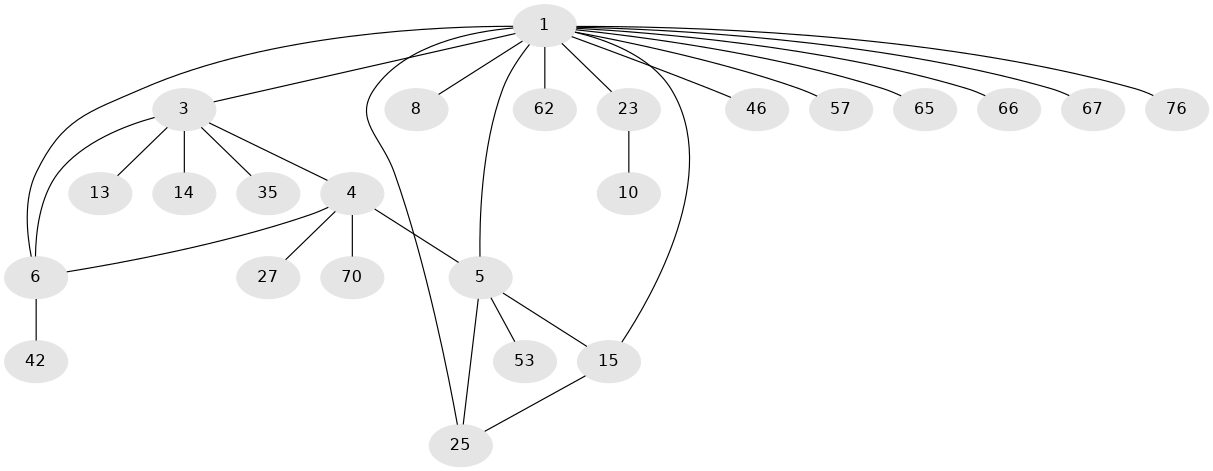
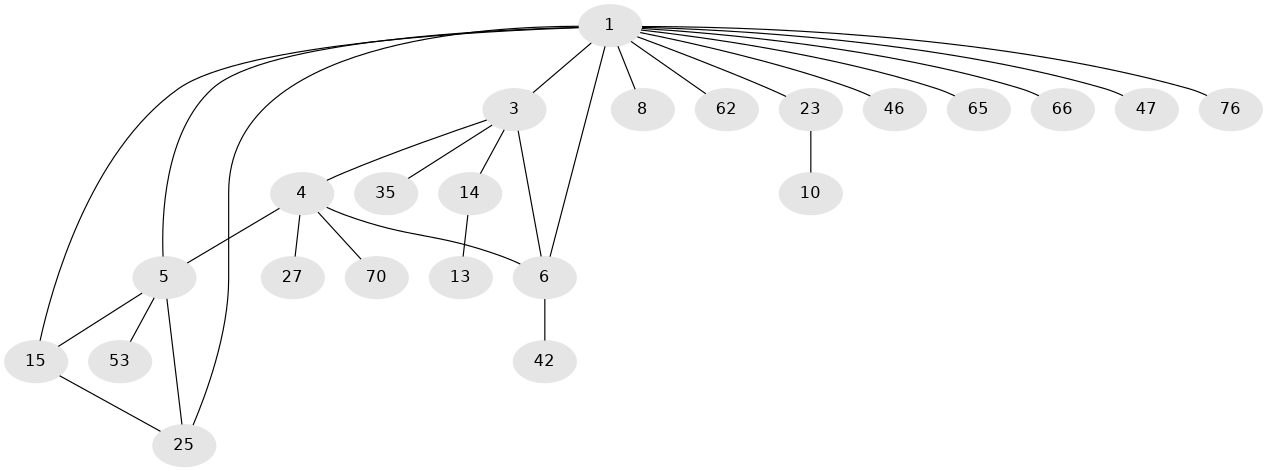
node "57": removed
node "67": label "67" -> "47"
edge "3" -- "13": now "14" -- "13"
